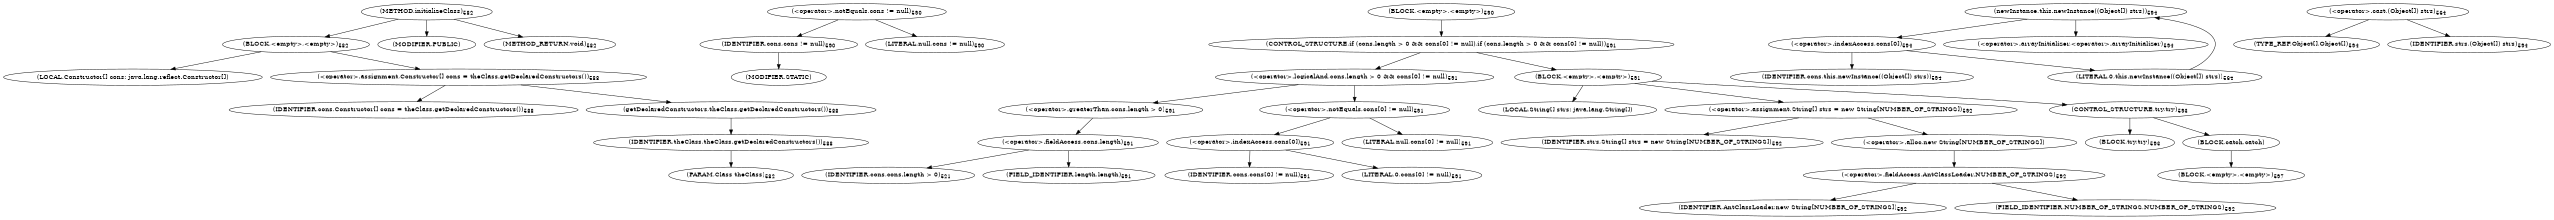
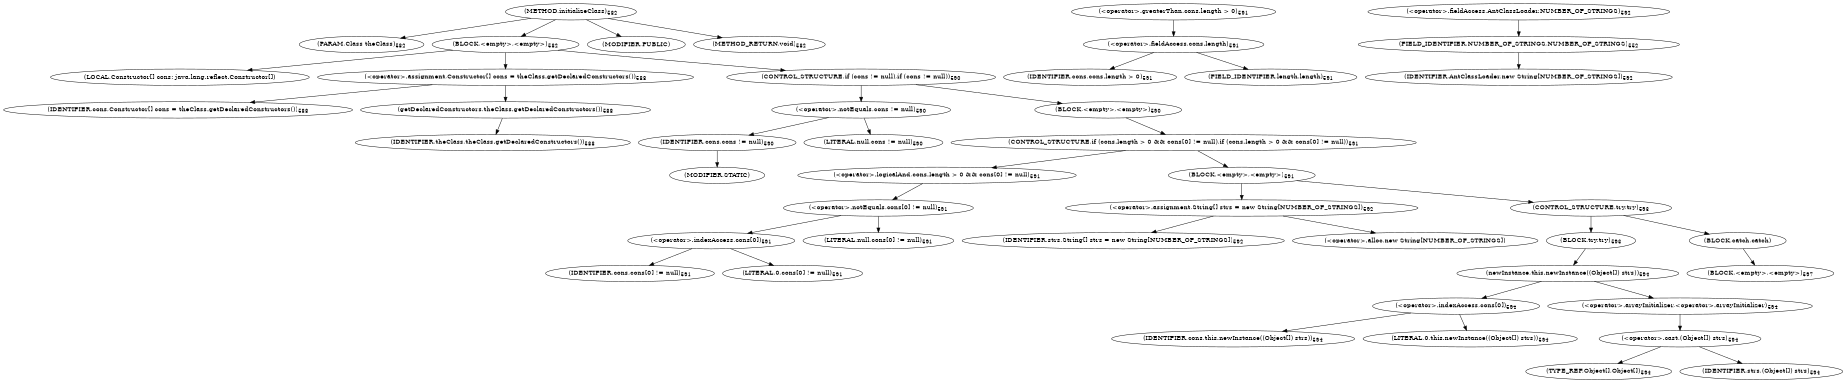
node "(<operator>.cast,(Object[]) strs)": text "564" -> "594"
edge "(LITERAL,0,this.newInstance((Object[]) strs))" -> "(newInstance,this.newInstance((Object[]) strs))": now "(BLOCK,try,try)" -> "(newInstance,this.newInstance((Object[]) strs))"
node "(CONTROL_STRUCTURE,if (cons != null),if (cons != null))": added
node "(LITERAL,0,this.newInstance((Object[]) strs))": text "564" -> "594"
edge "(<operator>.logicalAnd,cons.length > 0 && cons[0] != null)" -> "(<operator>.greaterThan,cons.length > 0)": removed
node "(LOCAL,String[] strs: java.lang.String[])": removed
edge "(IDENTIFIER,theClass,theClass.getDeclaredConstructors())" -> "(PARAM,Class theClass)": now "(METHOD,initializeClass)" -> "(PARAM,Class theClass)"
edge "(<operator>.alloc,new String[NUMBER_OF_STRINGS])" -> "(<operator>.fieldAccess,AntClassLoader.NUMBER_OF_STRINGS)": removed
node "(IDENTIFIER,cons,cons.length > 0)": text "521" -> "591"
edge "(<operator>.fieldAccess,AntClassLoader.NUMBER_OF_STRINGS)" -> "(IDENTIFIER,AntClassLoader,new String[NUMBER_OF_STRINGS])": now "(FIELD_IDENTIFIER,NUMBER_OF_STRINGS,NUMBER_OF_STRINGS)" -> "(IDENTIFIER,AntClassLoader,new String[NUMBER_OF_STRINGS])"
node "(FIELD_IDENTIFIER,NUMBER_OF_STRINGS,NUMBER_OF_STRINGS)": text "592" -> "552"
edge "(<operator>.arrayInitializer,<operator>.arrayInitializer)" -> "(<operator>.cast,(Object[]) strs)": added
